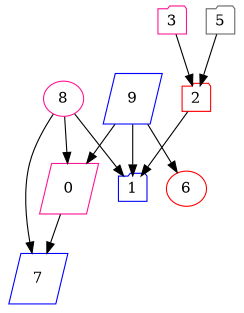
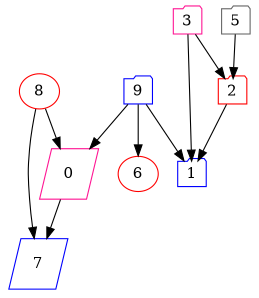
node "8": color deeppink -> red
node "9": shape parallelogram -> folder
edge "8" -> "1": now "3" -> "1"
